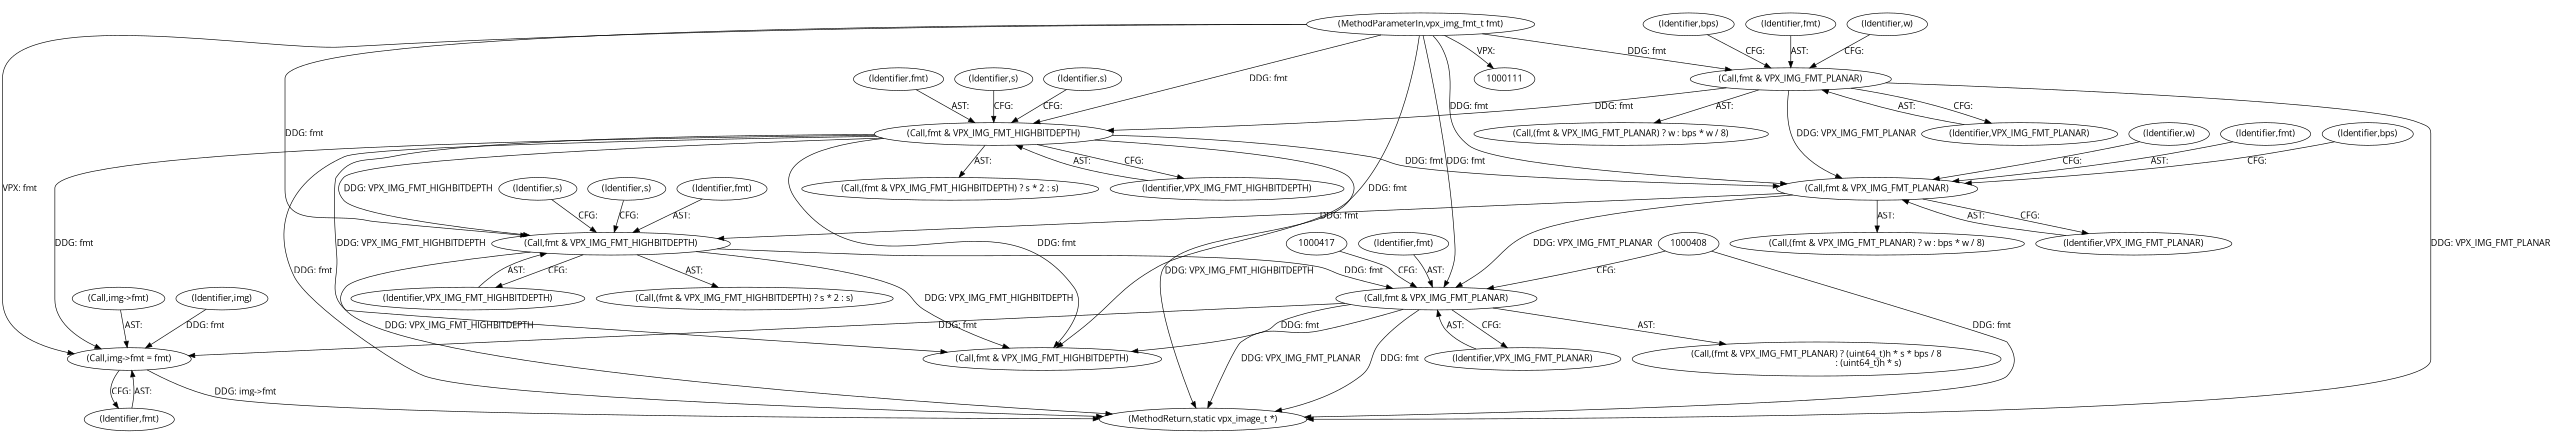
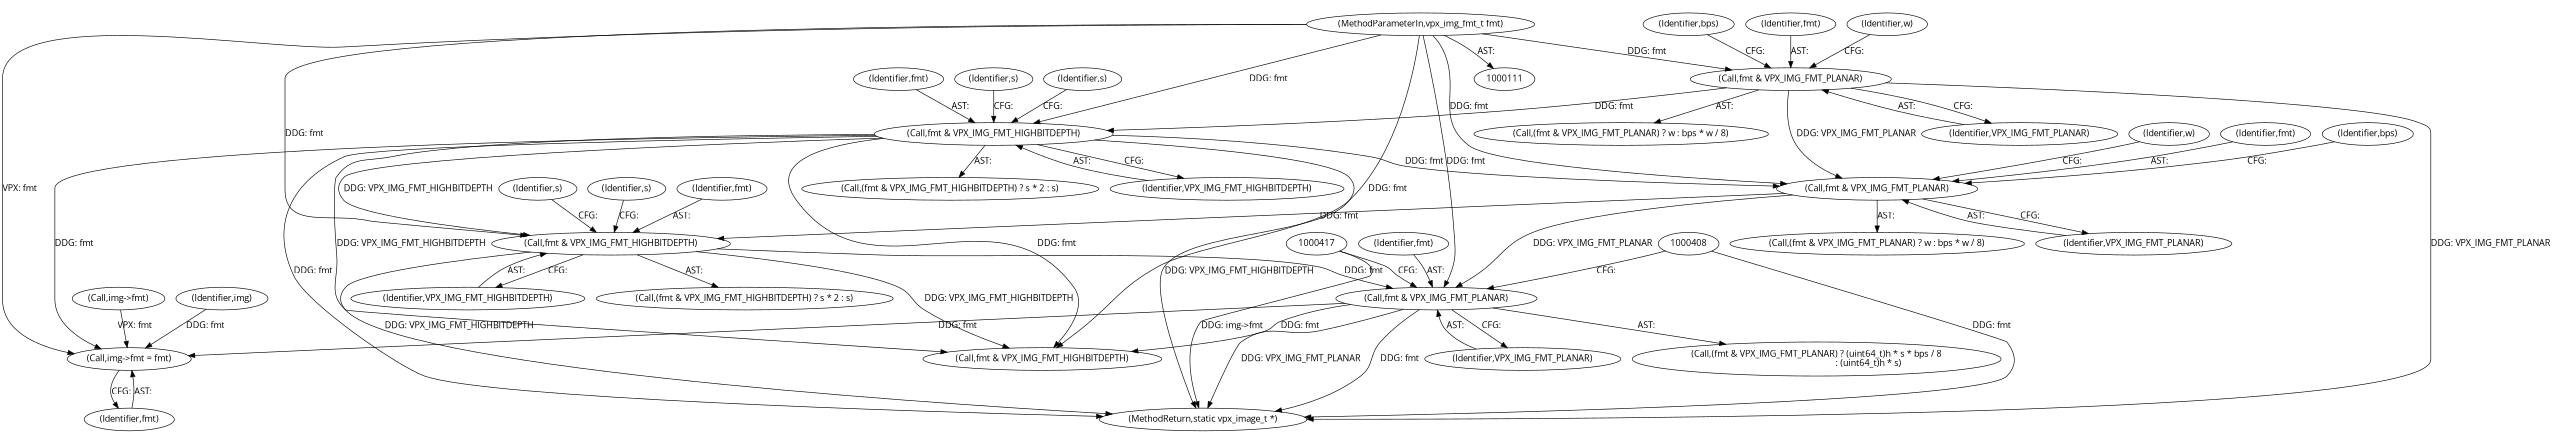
edge "(MethodParameterIn,vpx_img_fmt_t fmt)" -> "1000111": label "VPX: " -> "AST: "
edge "(Call,img->fmt)" -> "(Call,img->fmt = fmt)": label "AST: " -> "VPX: fmt"
edge "(Call,img->fmt = fmt)" -> "(MethodReturn,static vpx_image_t *)": now "1000417" -> "(MethodReturn,static vpx_image_t *)"
